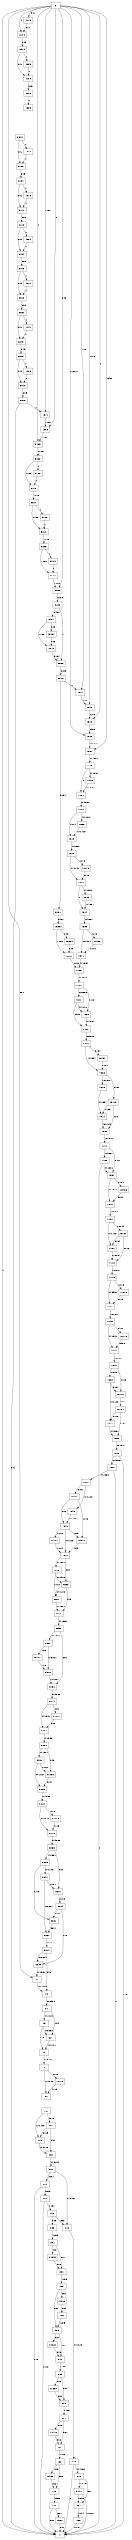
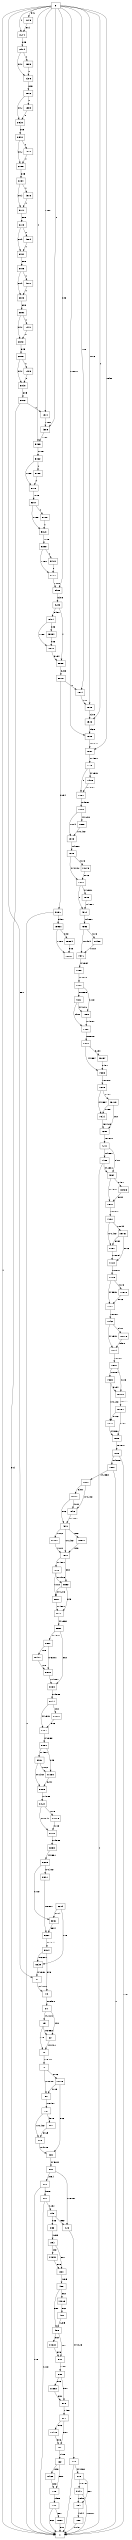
node "3540": added
edge "10556" -> "7200": removed, label "8481"
edge "7308" -> "10648": now "7320" -> "10648"
edge "10877" -> "10917": now "10877" -> "7943"
edge "5604" -> "1": added, label "1"
node "8321": removed
edge "92" -> "107": added, label "275491"
edge "117" -> "138": now "11715" -> "138"
